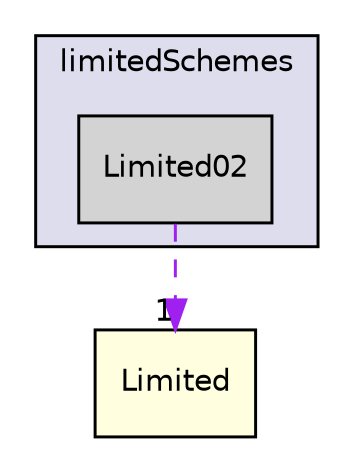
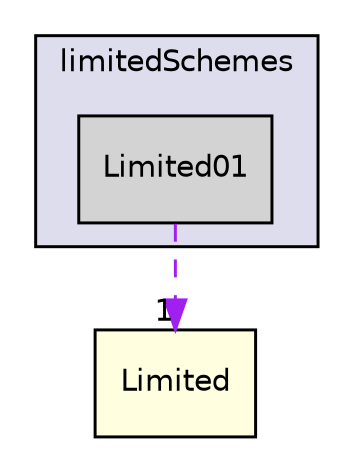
node "Limited02": label "Limited02" -> "Limited01"
